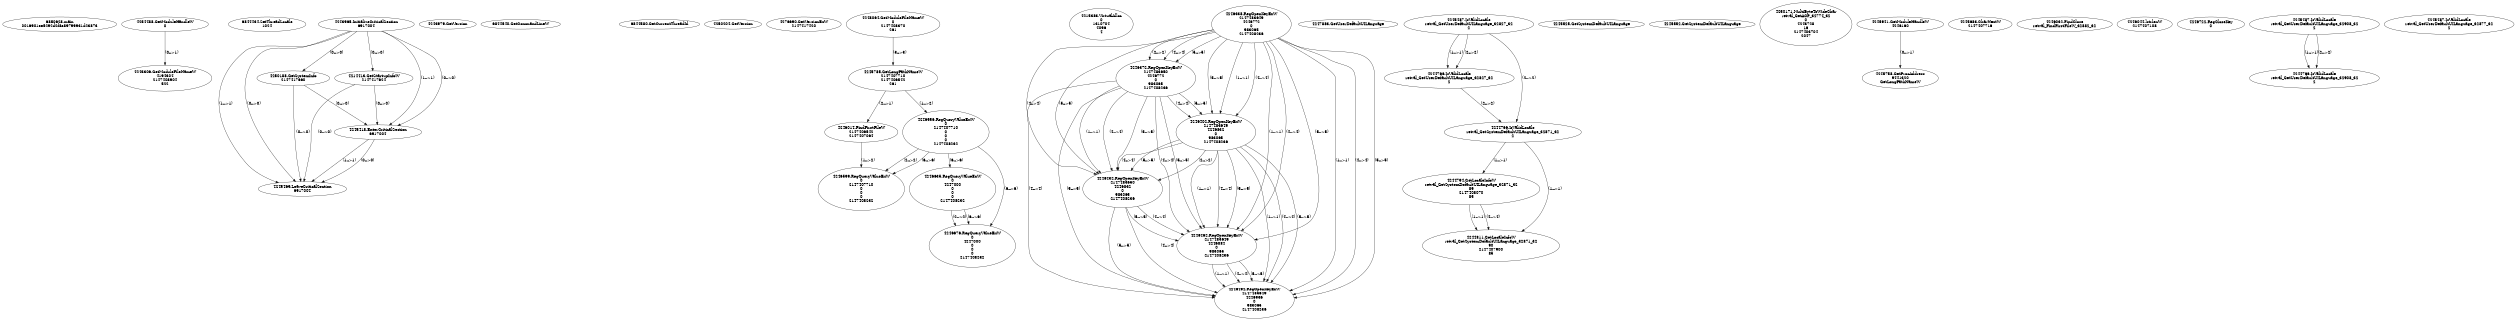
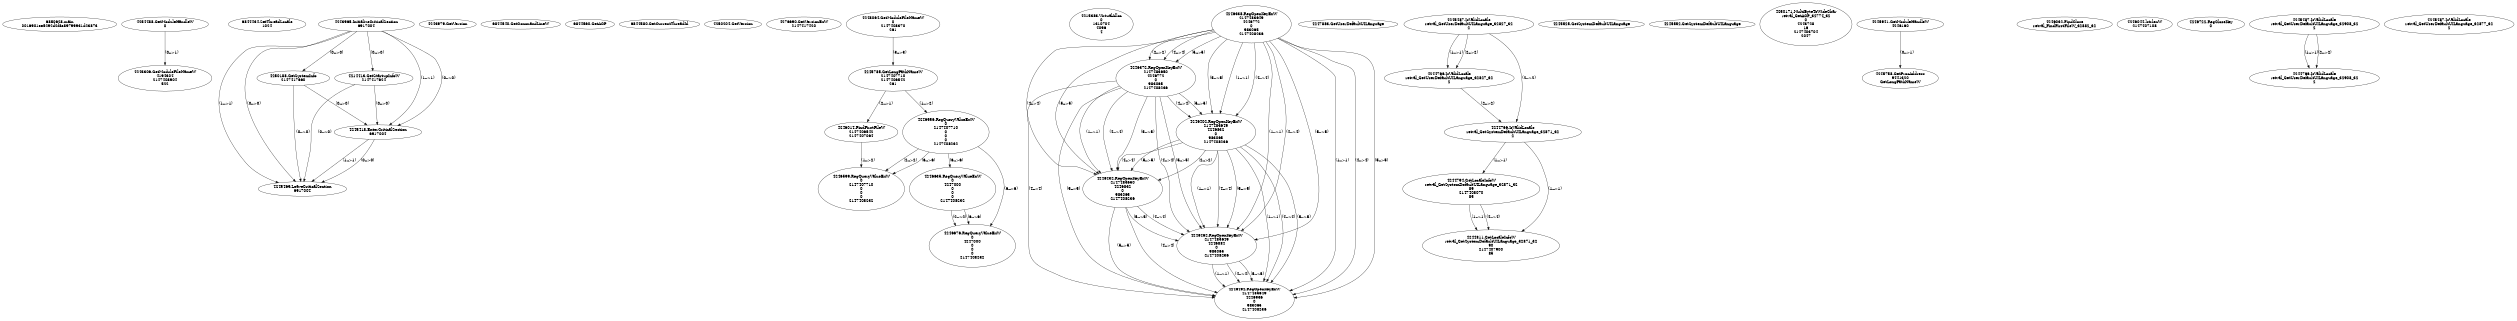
node "6844560.GetACP": added
node "4245683.CharNextW 2147407716": removed
